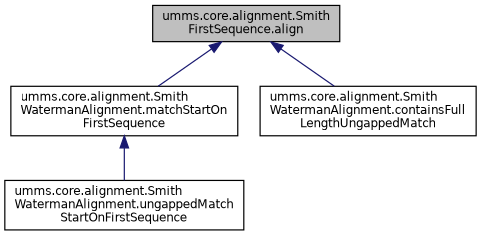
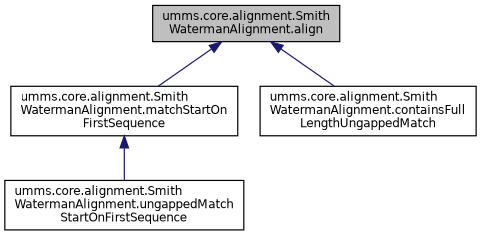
node "umms.core.alignment.Smith FirstSequence.align": label "umms.core.alignment.Smith FirstSequence.align" -> "umms.core.alignment.Smith WatermanAlignment.align"
